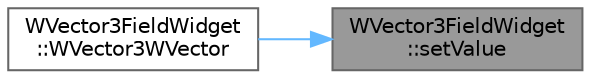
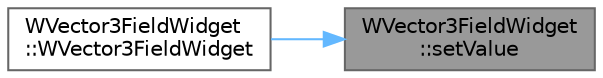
node "WVector3FieldWidget ::WVector3WVector": label "WVector3FieldWidget ::WVector3WVector" -> "WVector3FieldWidget ::WVector3FieldWidget"
